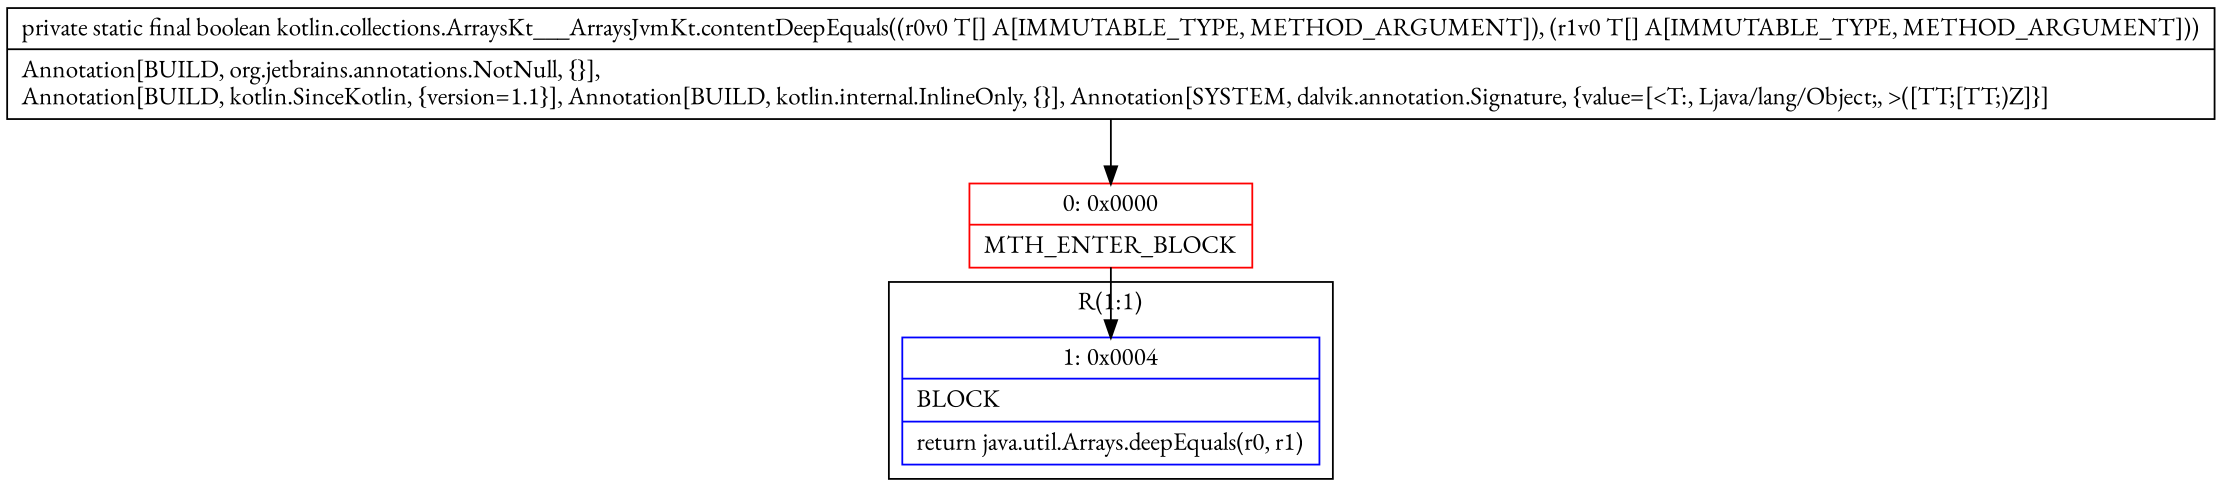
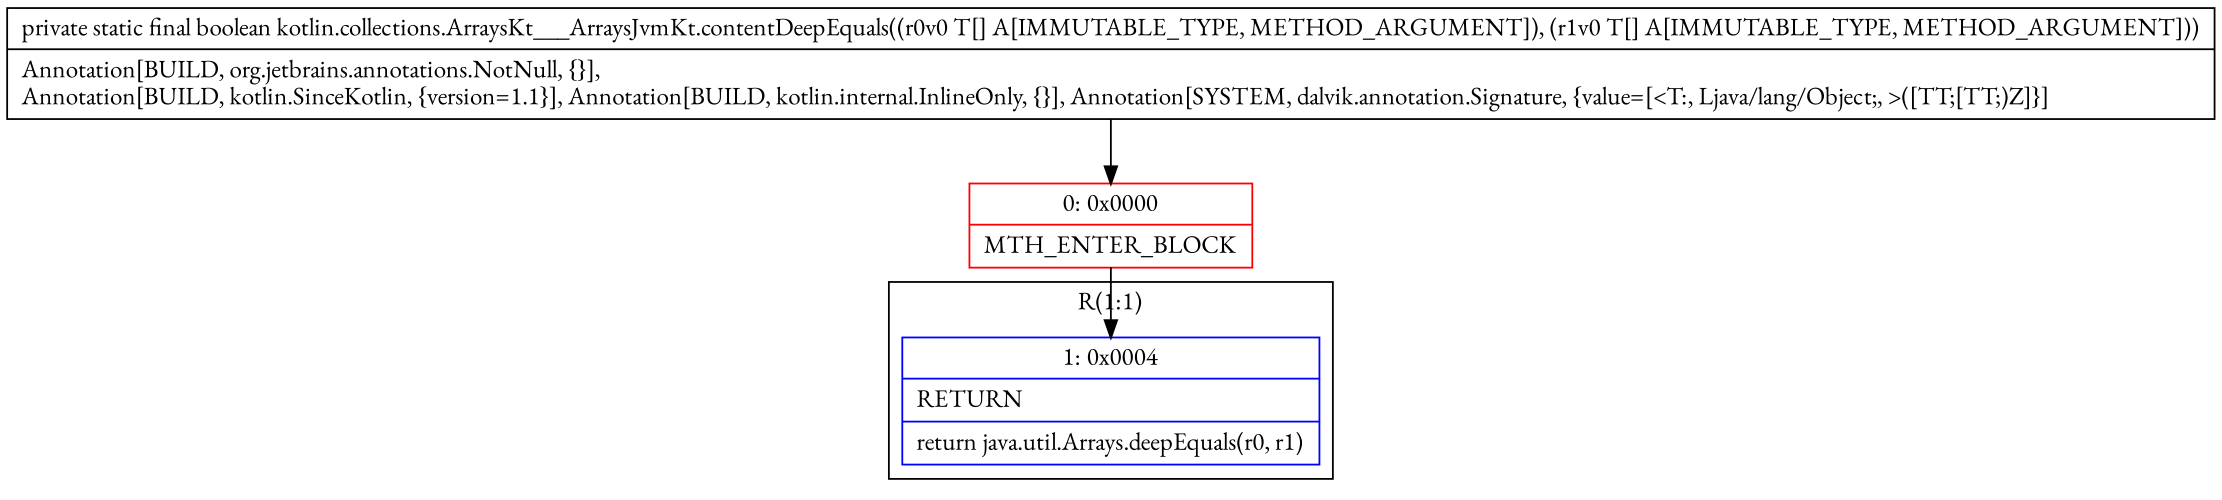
node "1: 0x0004": text "BLOCK" -> "RETURN"
